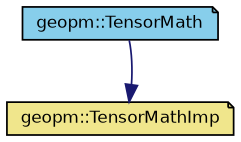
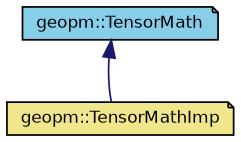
edge "geopm::TensorMath" -> "geopm::TensorMathImp": reversed
